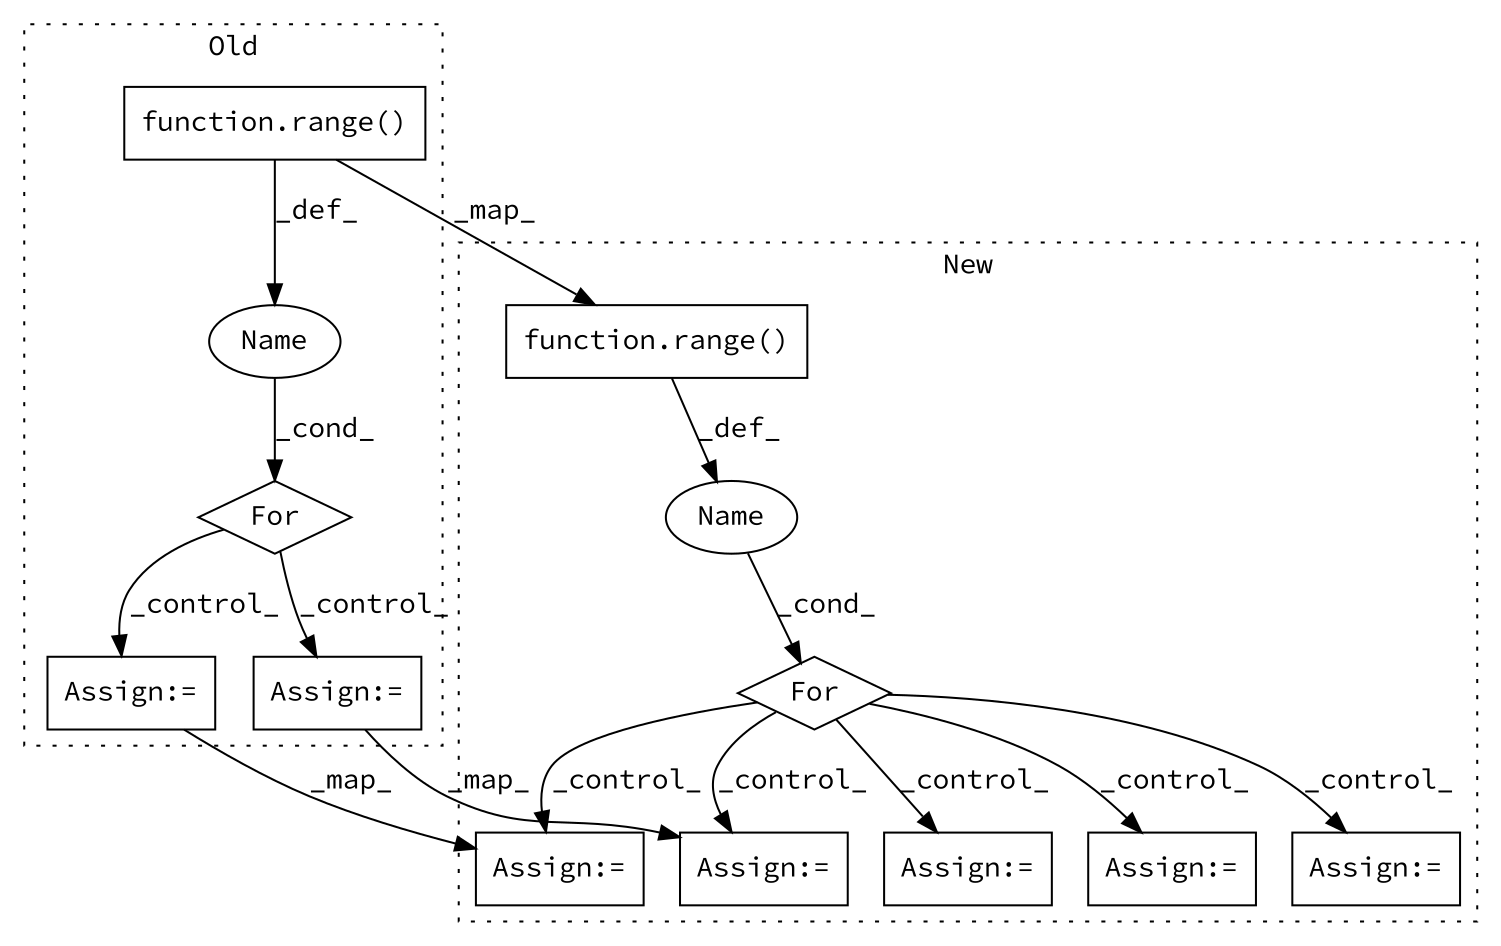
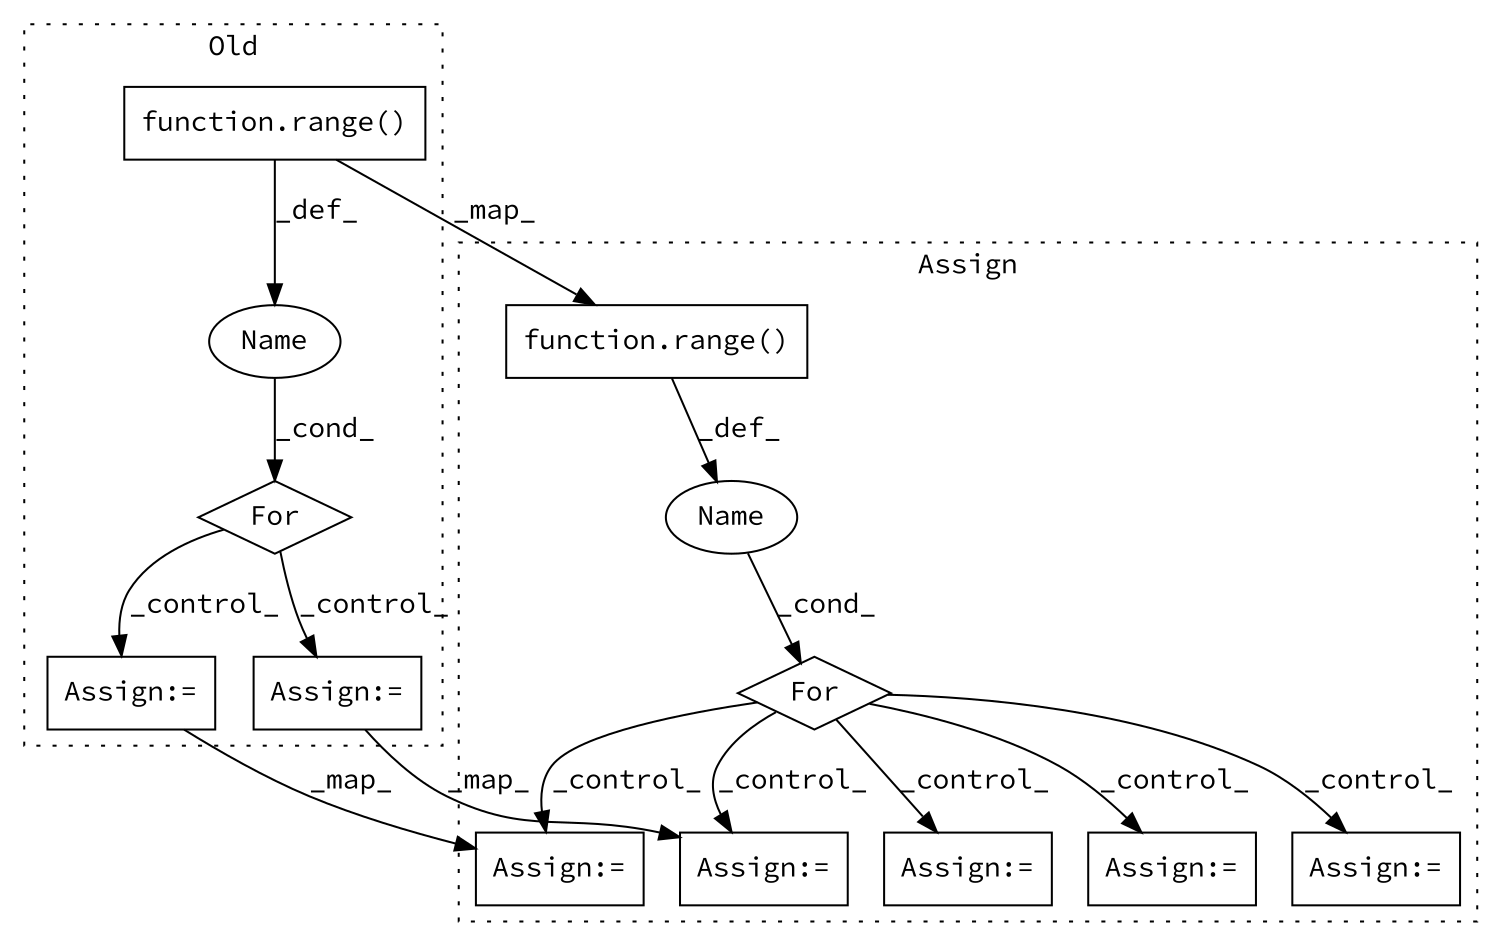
cluster "New": label "New" -> "Assign"
